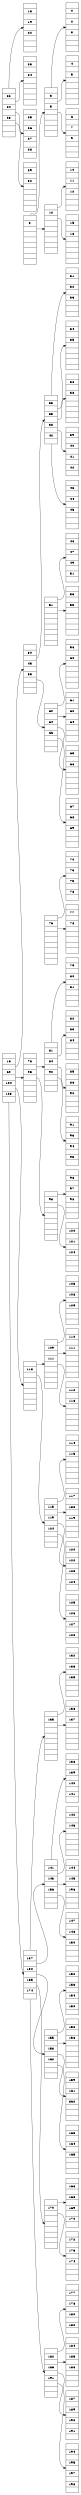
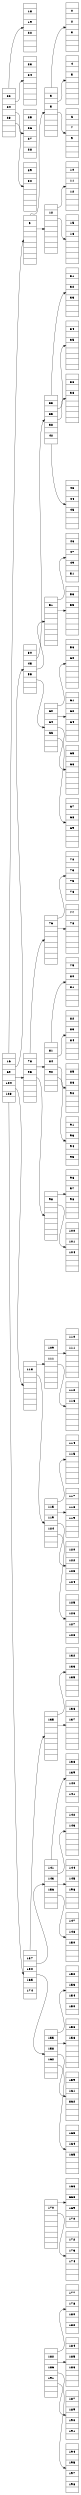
node "39": removed
edge "16" -> "9": added
edge "30" -> "51": added
edge "78" -> "76": added
node "105": removed
node "117": text "188" -> "118"
edge "137" -> "170": removed
edge "137" -> "182": removed
node "166": text "168" -> "668"
